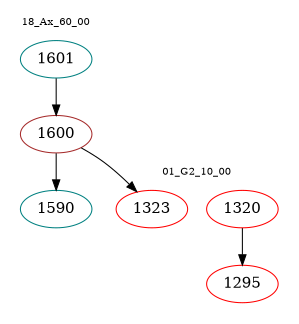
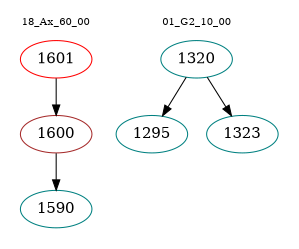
node "1601": color teal -> red
edge "1600" -> "1323": now "1320" -> "1323"
node "1323": color red -> teal
node "1320": color red -> teal
node "1295": color red -> teal
